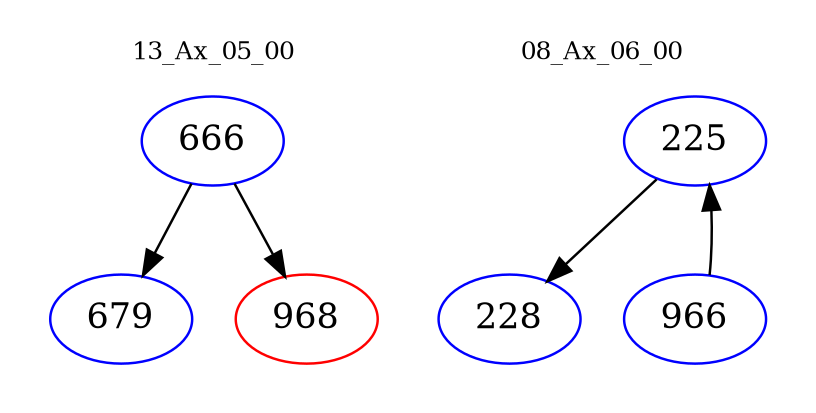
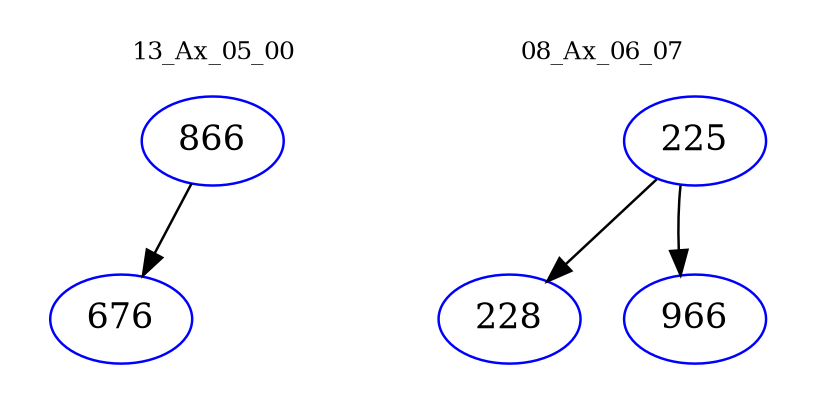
cluster "08_Ax_06_00": label "08_Ax_06_00" -> "08_Ax_06_07"
node "666": label "666" -> "866"
edge "966" -> "225": reversed
node "679": label "679" -> "676"
node "968": removed
